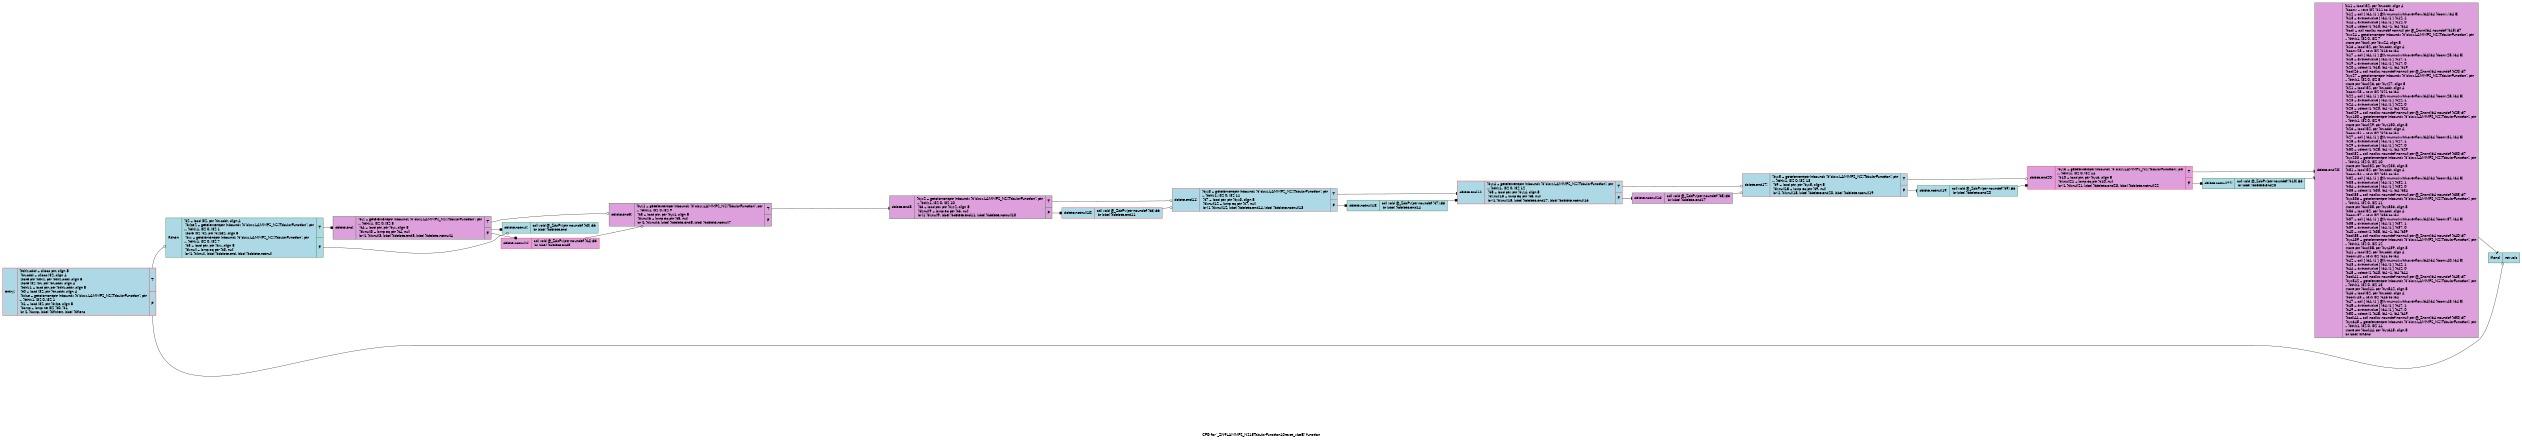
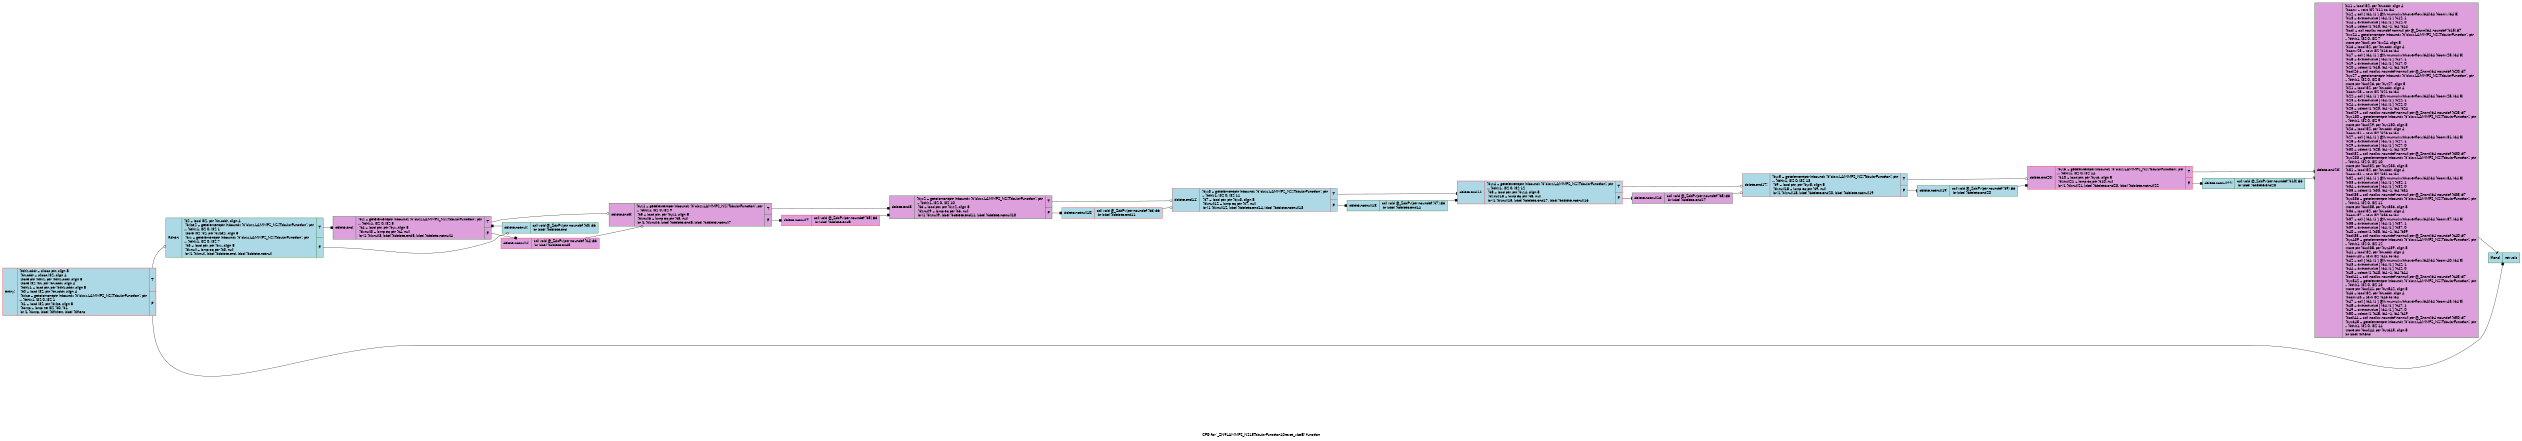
edge "delete.end5:" -> "delete.end8:": arrowhead tee -> box
node "delete.notnull7:": added
edge "delete.end:" -> "delete.notnull:": reversed
edge "entry:" -> "if.end:": arrowhead odot -> box
